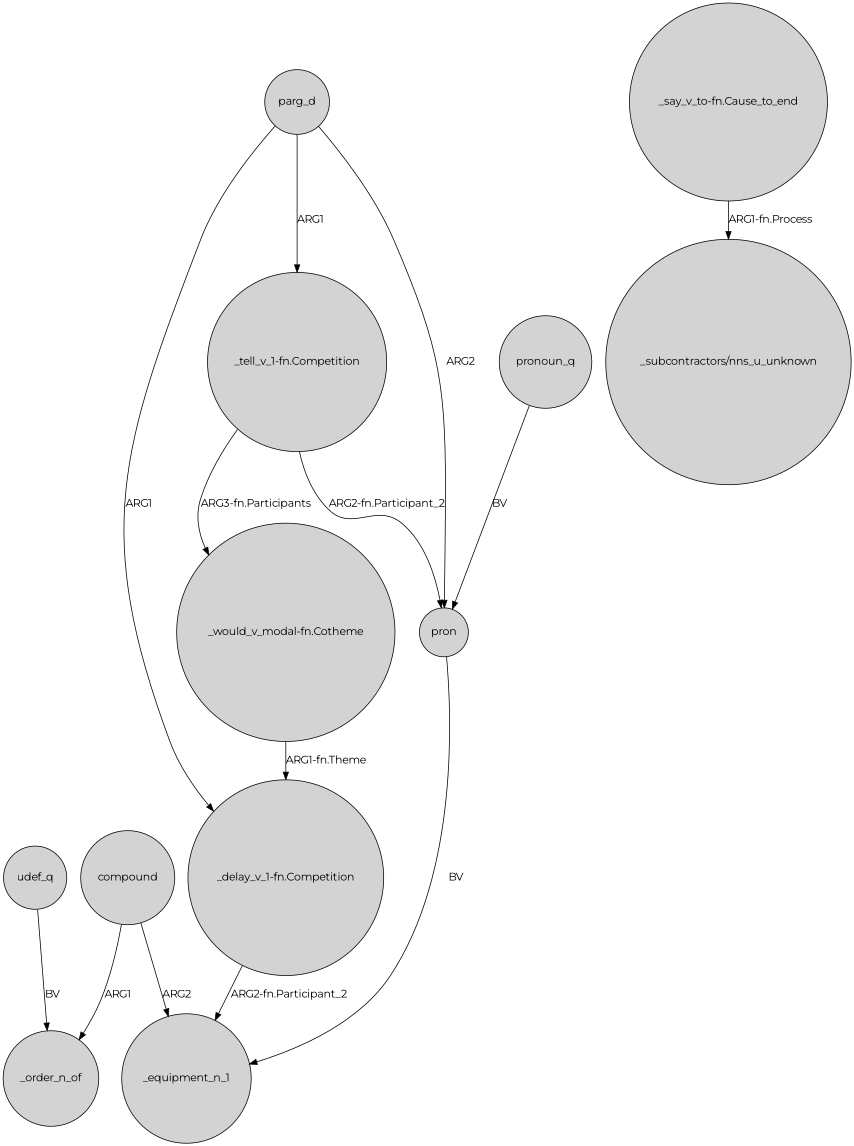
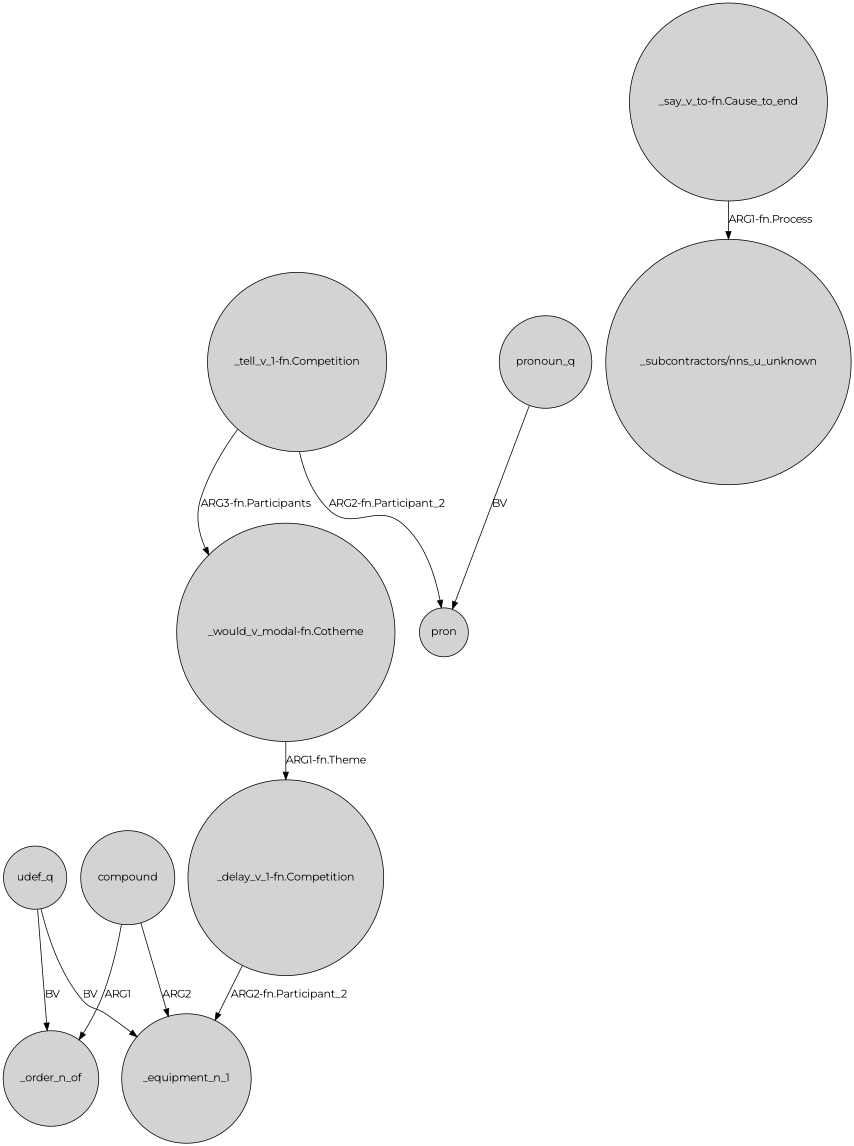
node "parg_d": removed
edge "pron" -> "_equipment_n_1": now "udef_q" -> "_equipment_n_1"
